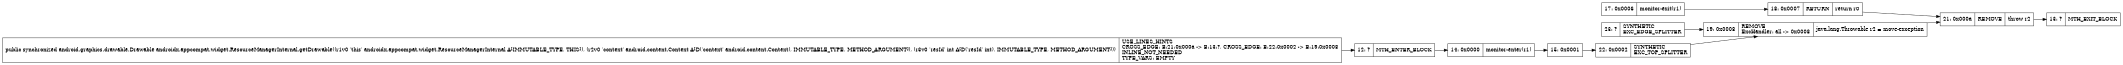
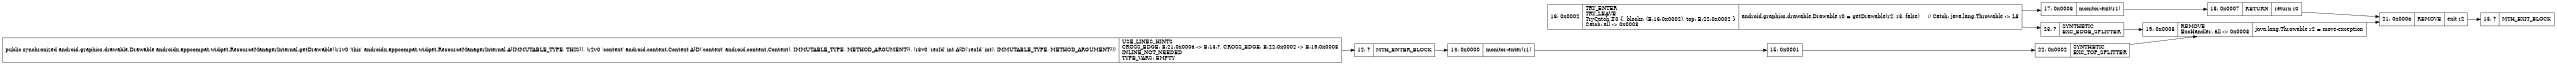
node "16: 0x0002": added
node "21: 0x000a": text "throw r2" -> "exit r2"
